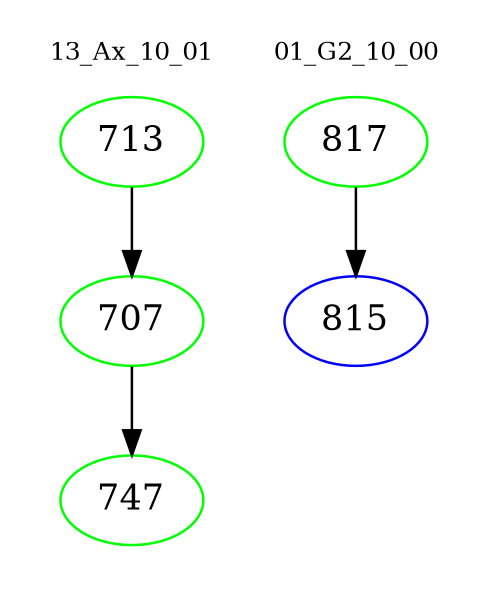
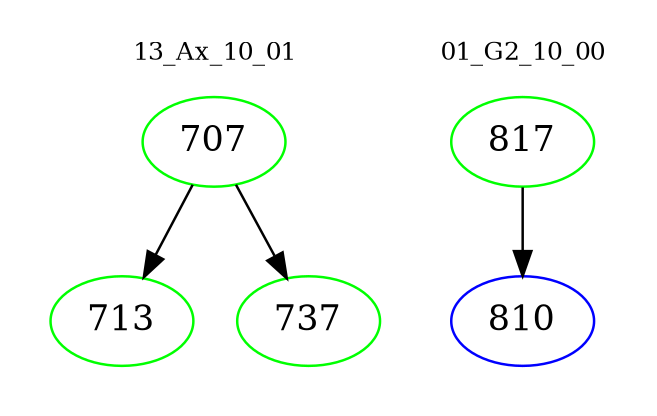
edge "713" -> "707": reversed
node "815": label "815" -> "810"
node "747": label "747" -> "737"
